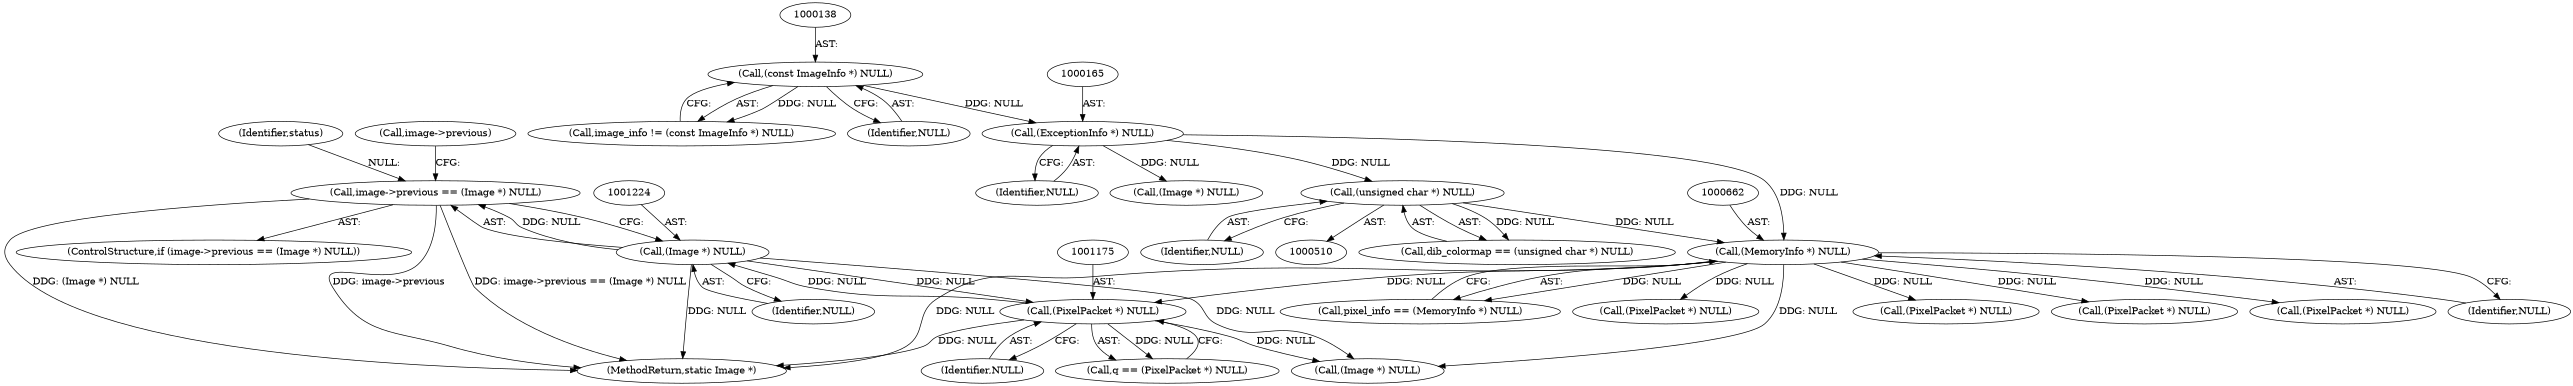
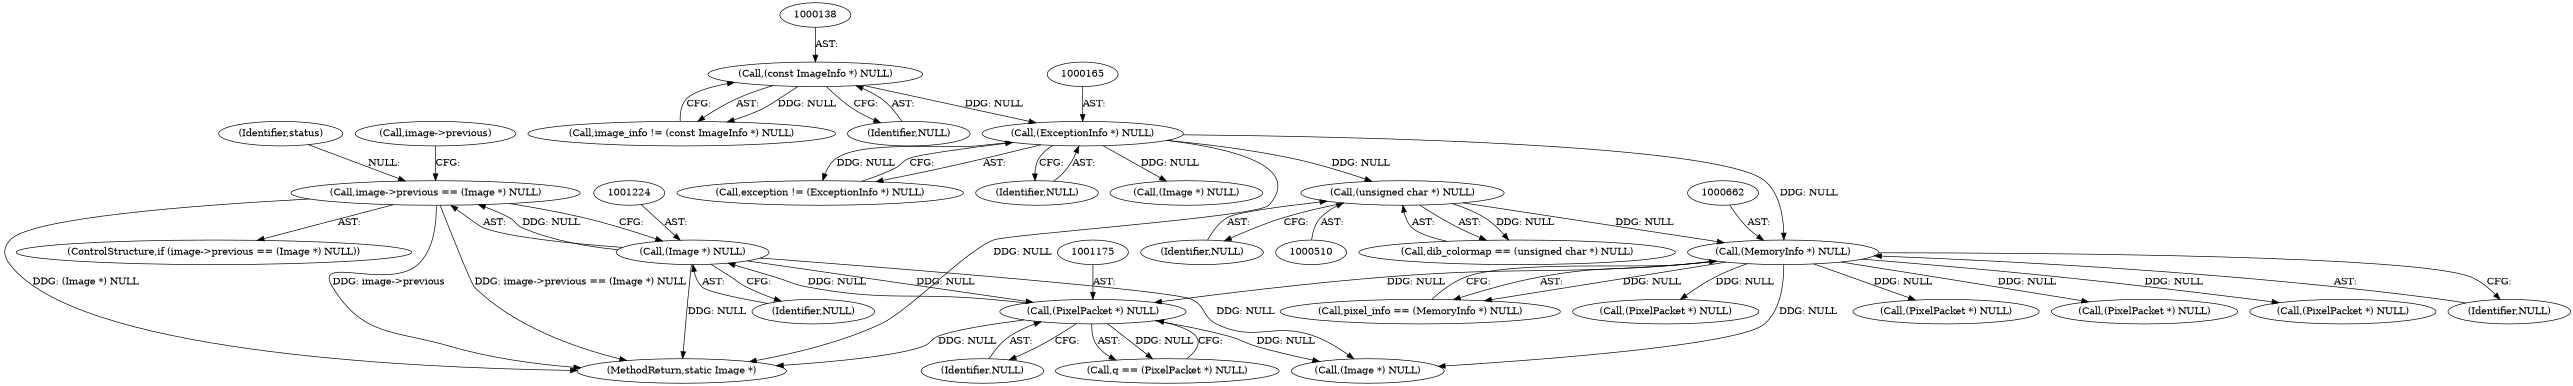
node "(Call,exception != (ExceptionInfo *) NULL)": added
edge "(Call,(unsigned char *) NULL)" -> "1000510": reversed
edge "(Call,(MemoryInfo *) NULL)" -> "(MethodReturn,static Image *)": now "(Call,(ExceptionInfo *) NULL)" -> "(MethodReturn,static Image *)"
